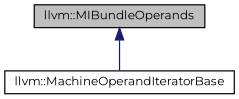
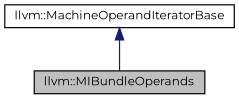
edge "llvm::MachineOperandIteratorBase" -> "llvm::MIBundleOperands": reversed
